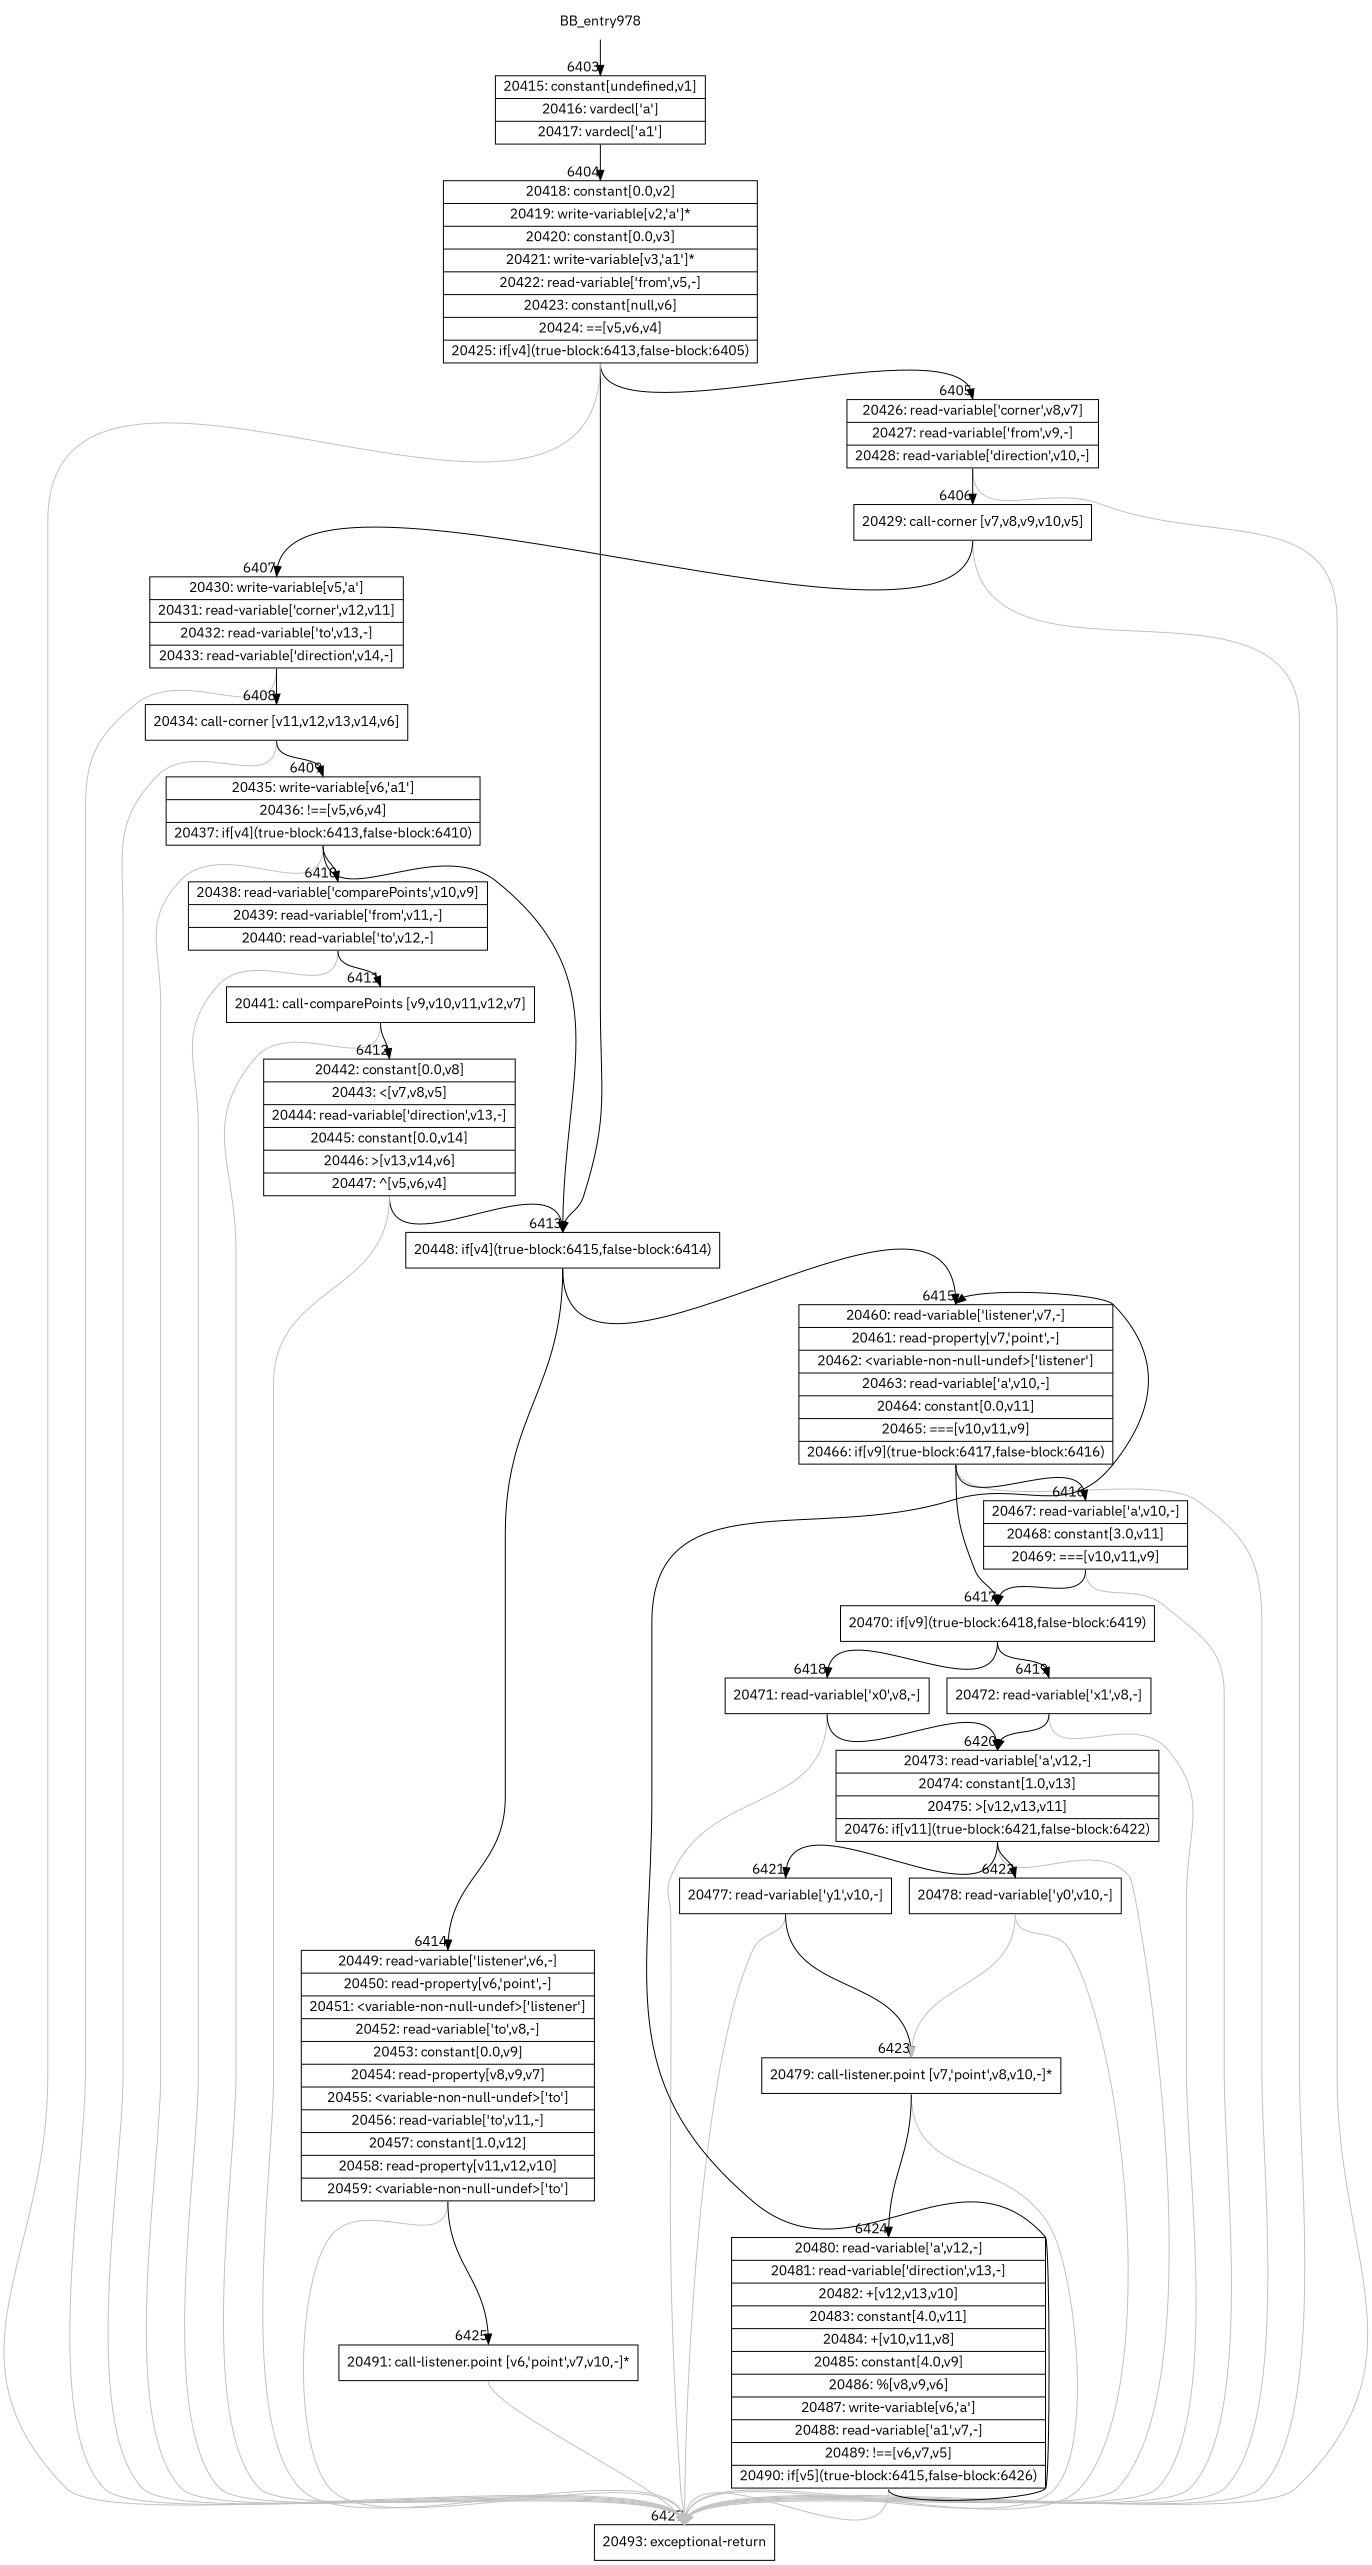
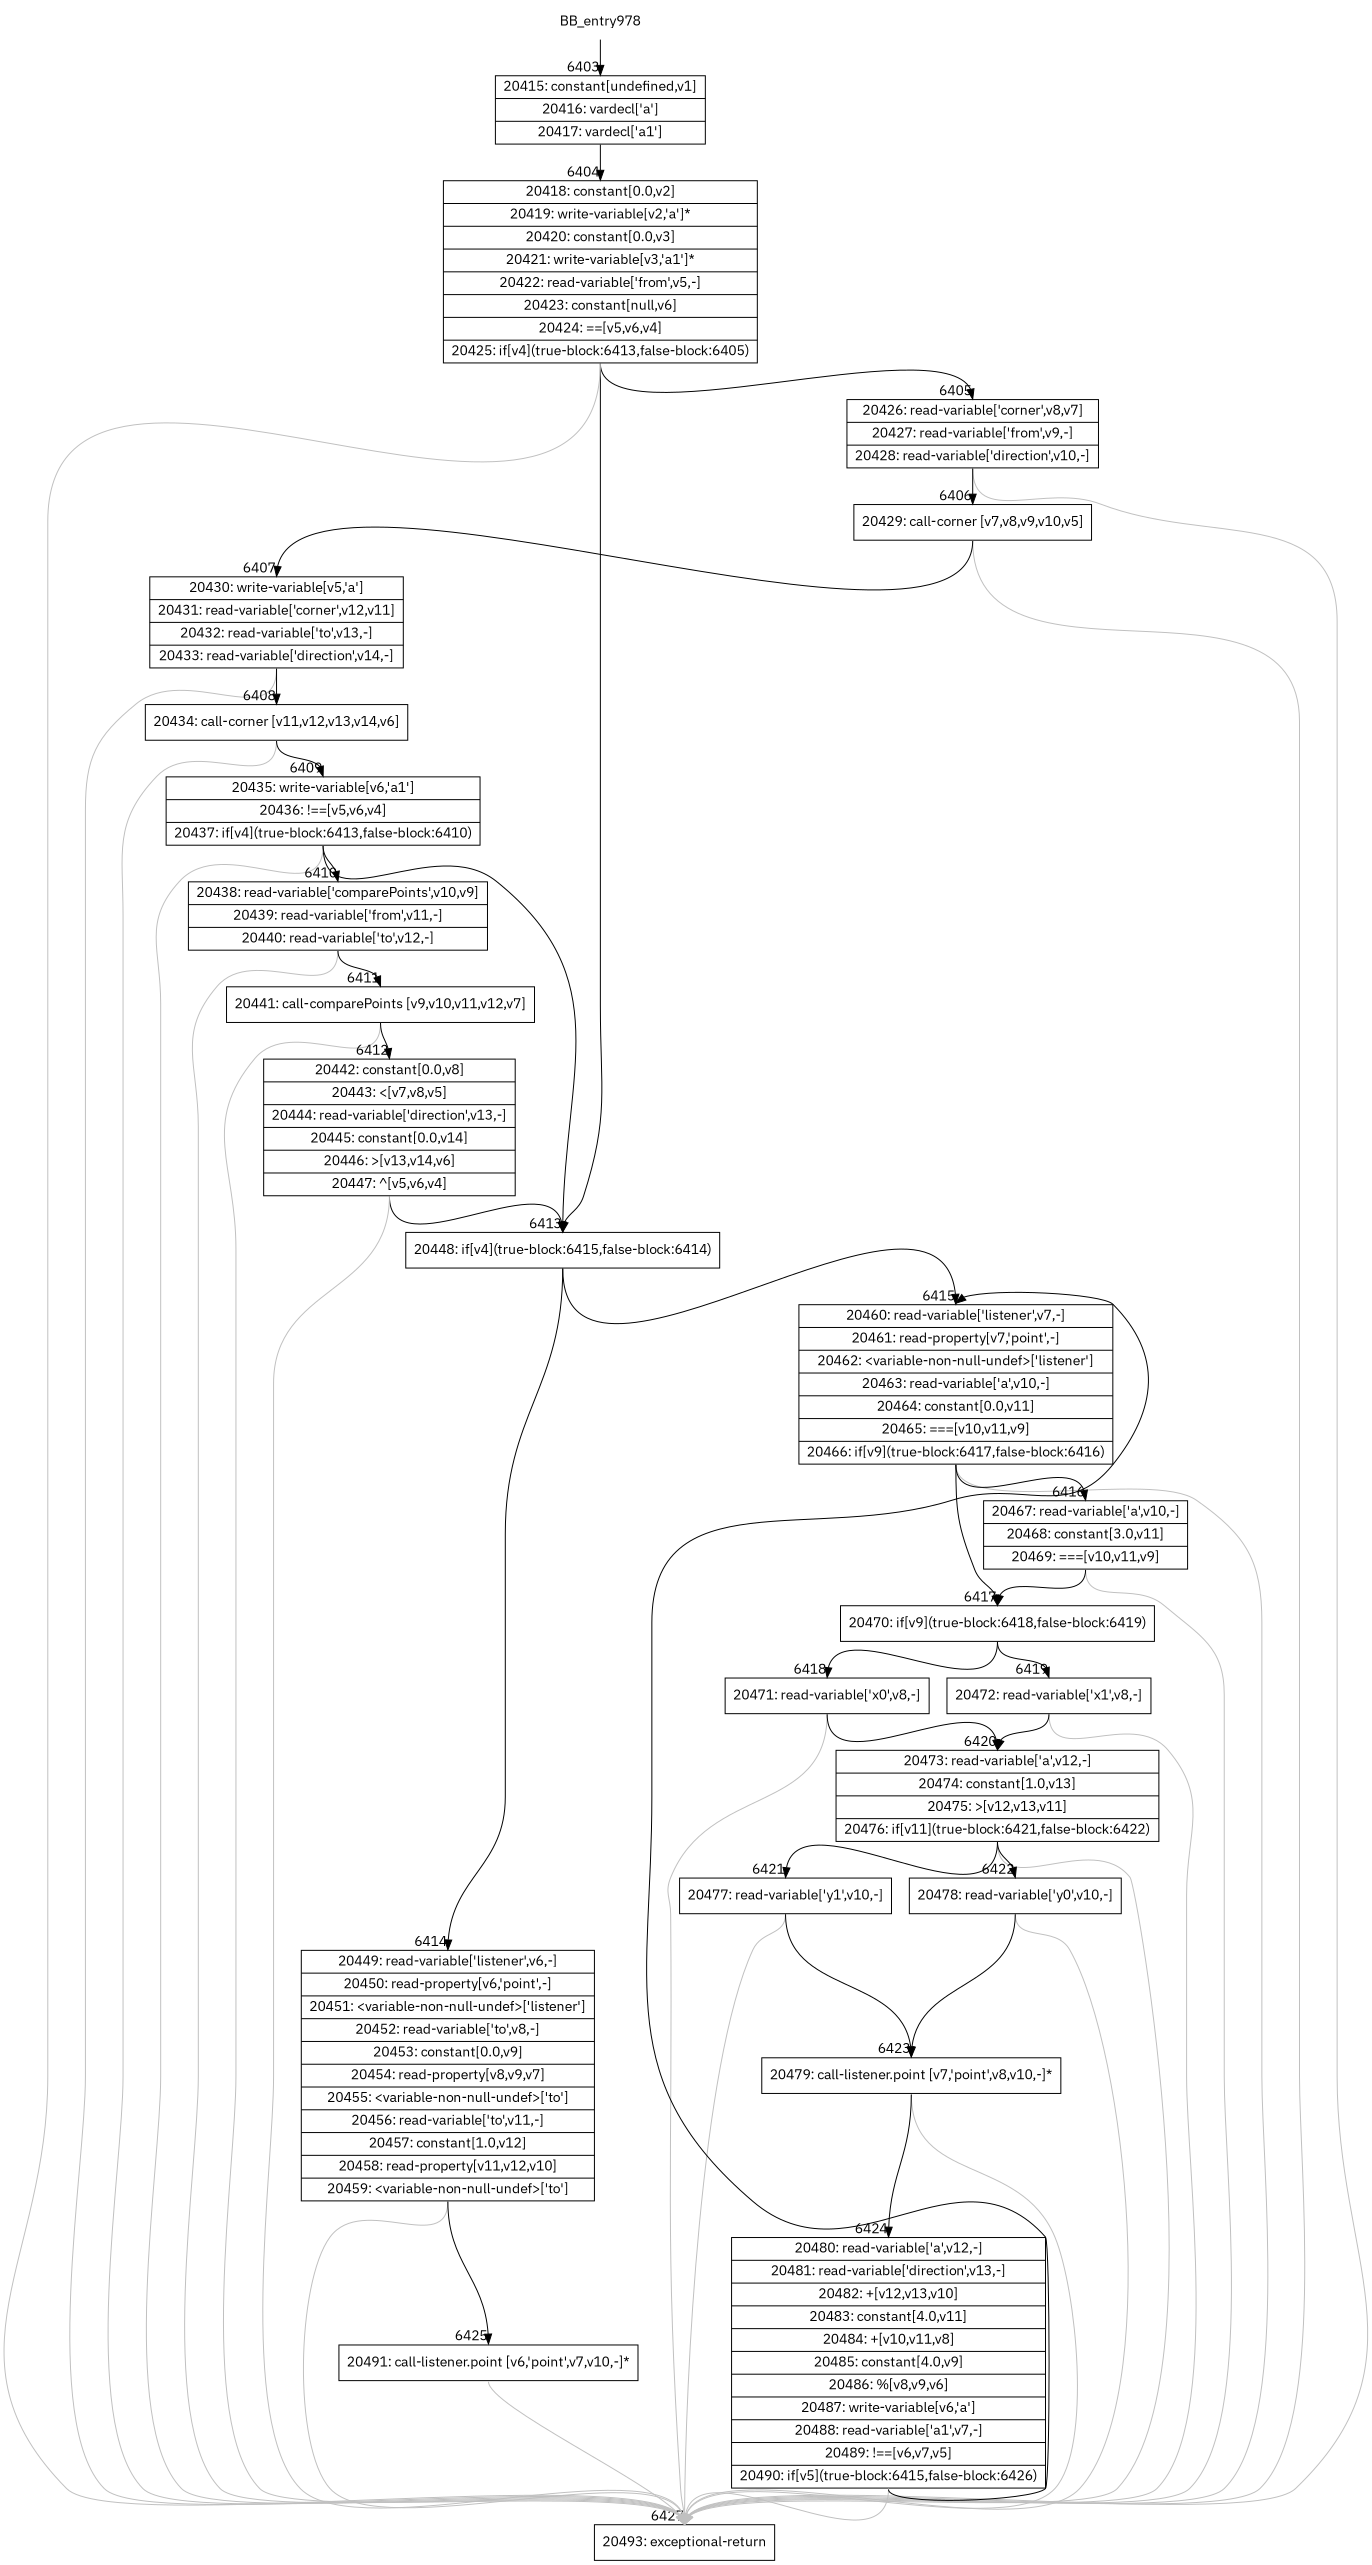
edge "20478: read-variable['y0',v10,-]" -> "20479: call-listener.point [v7,'point',v8,v10,-]*": color gray -> black
